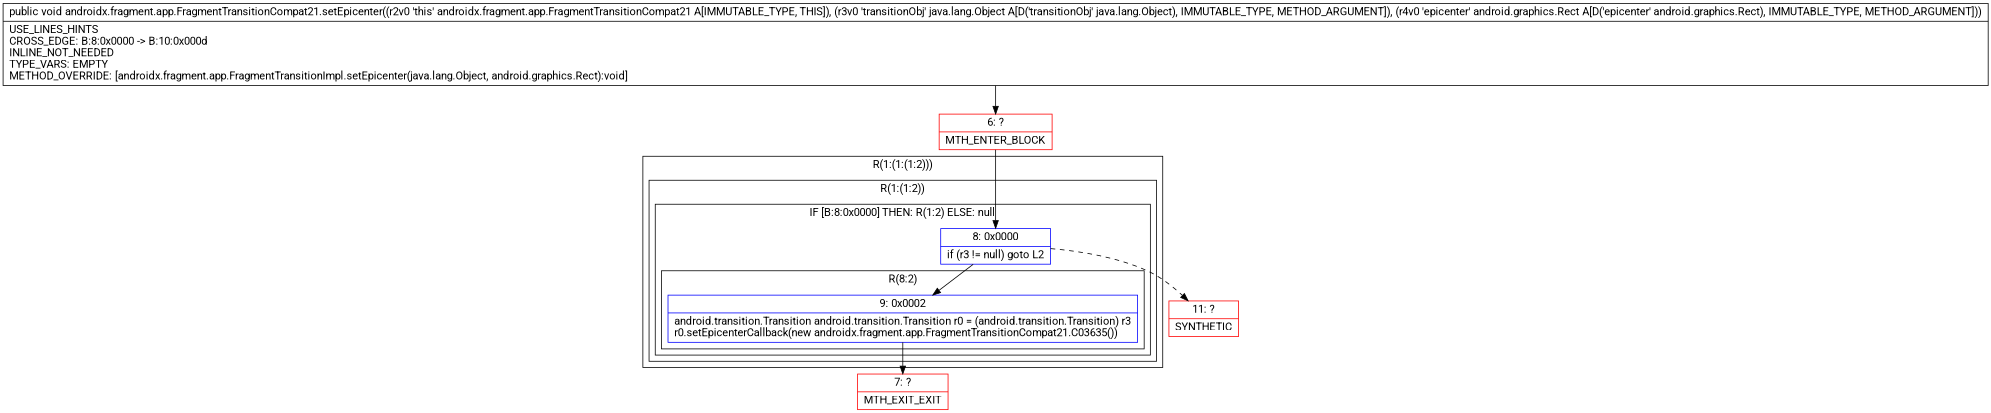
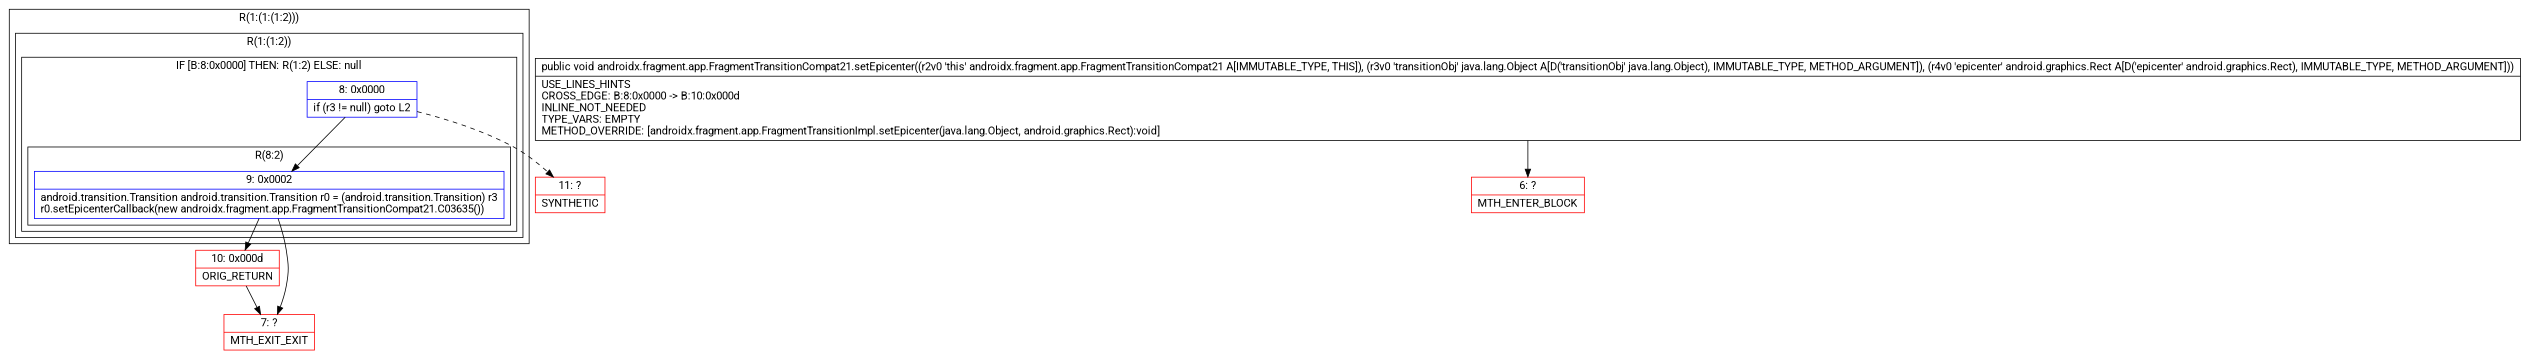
edge "6: ?" -> "8: 0x0000": removed
node "10: 0x000d": added
